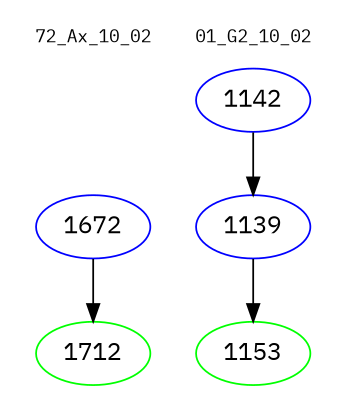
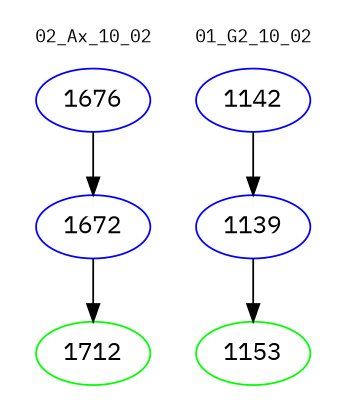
cluster "72_Ax_10_02": label "72_Ax_10_02" -> "02_Ax_10_02"
node "1676": added
